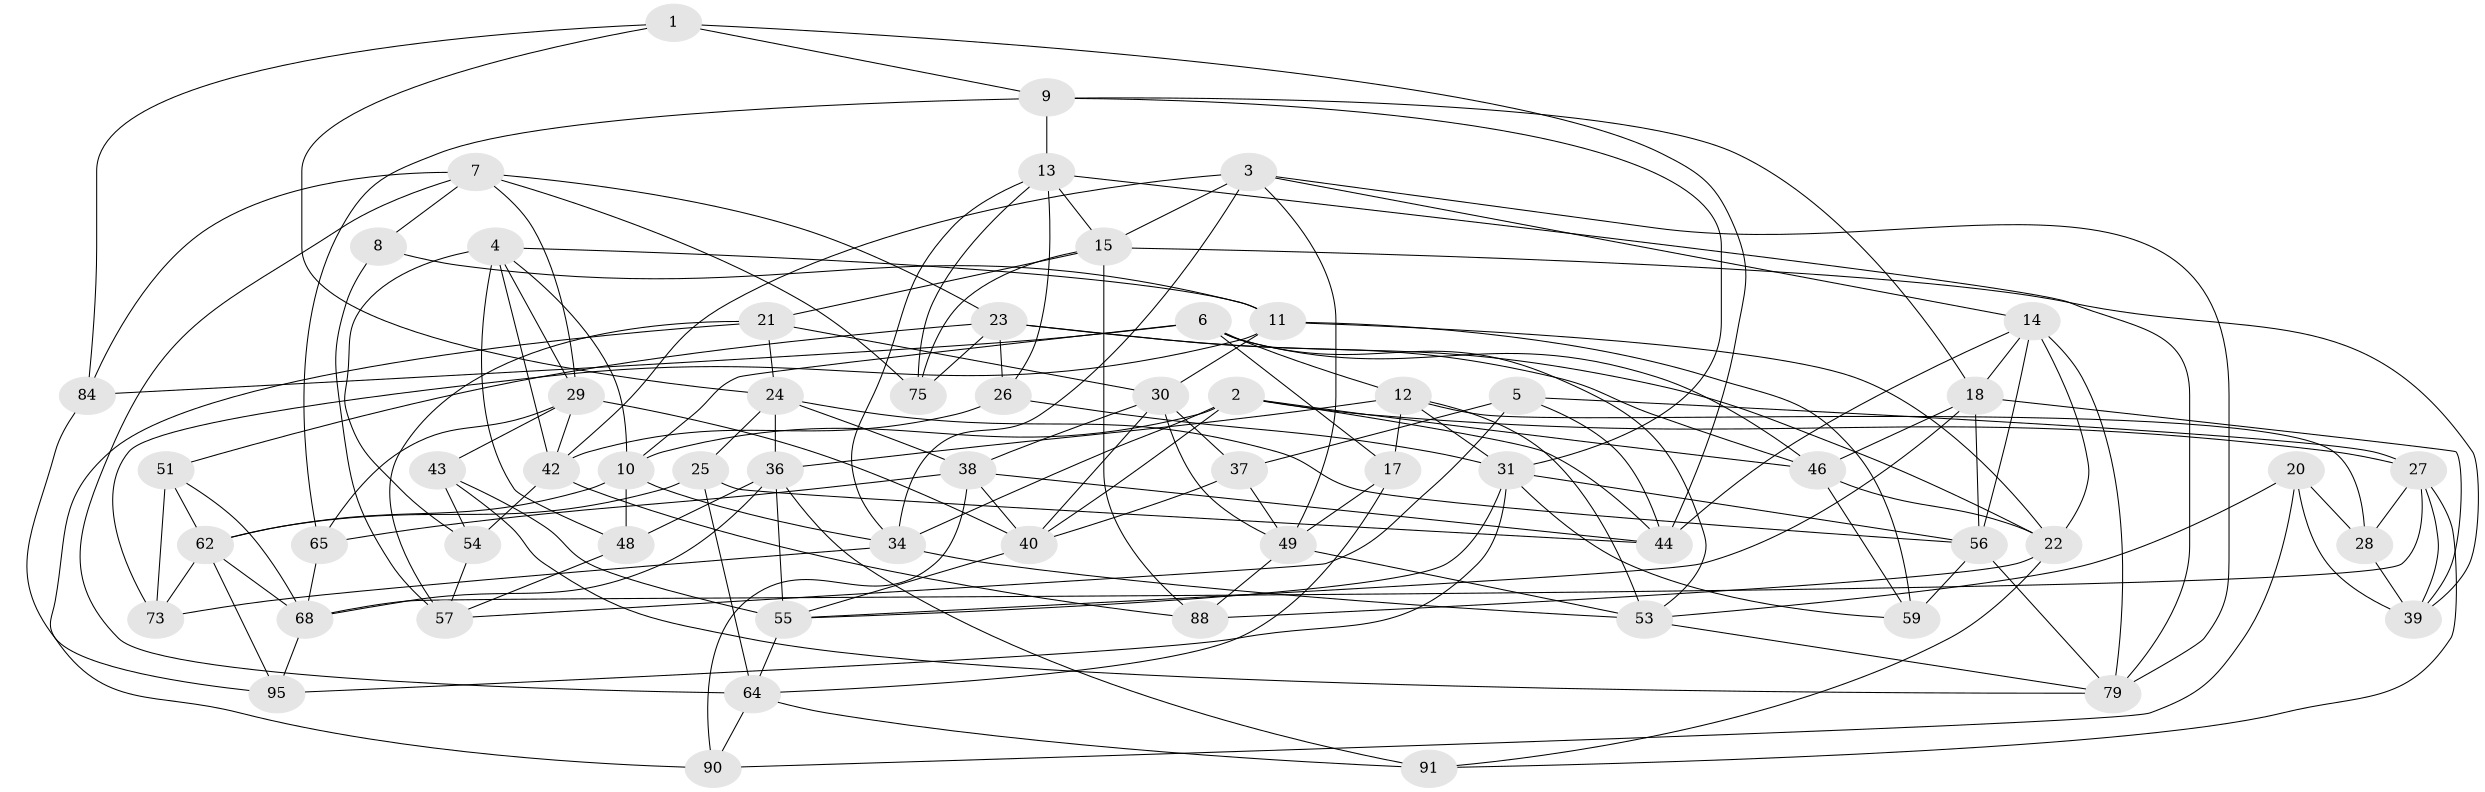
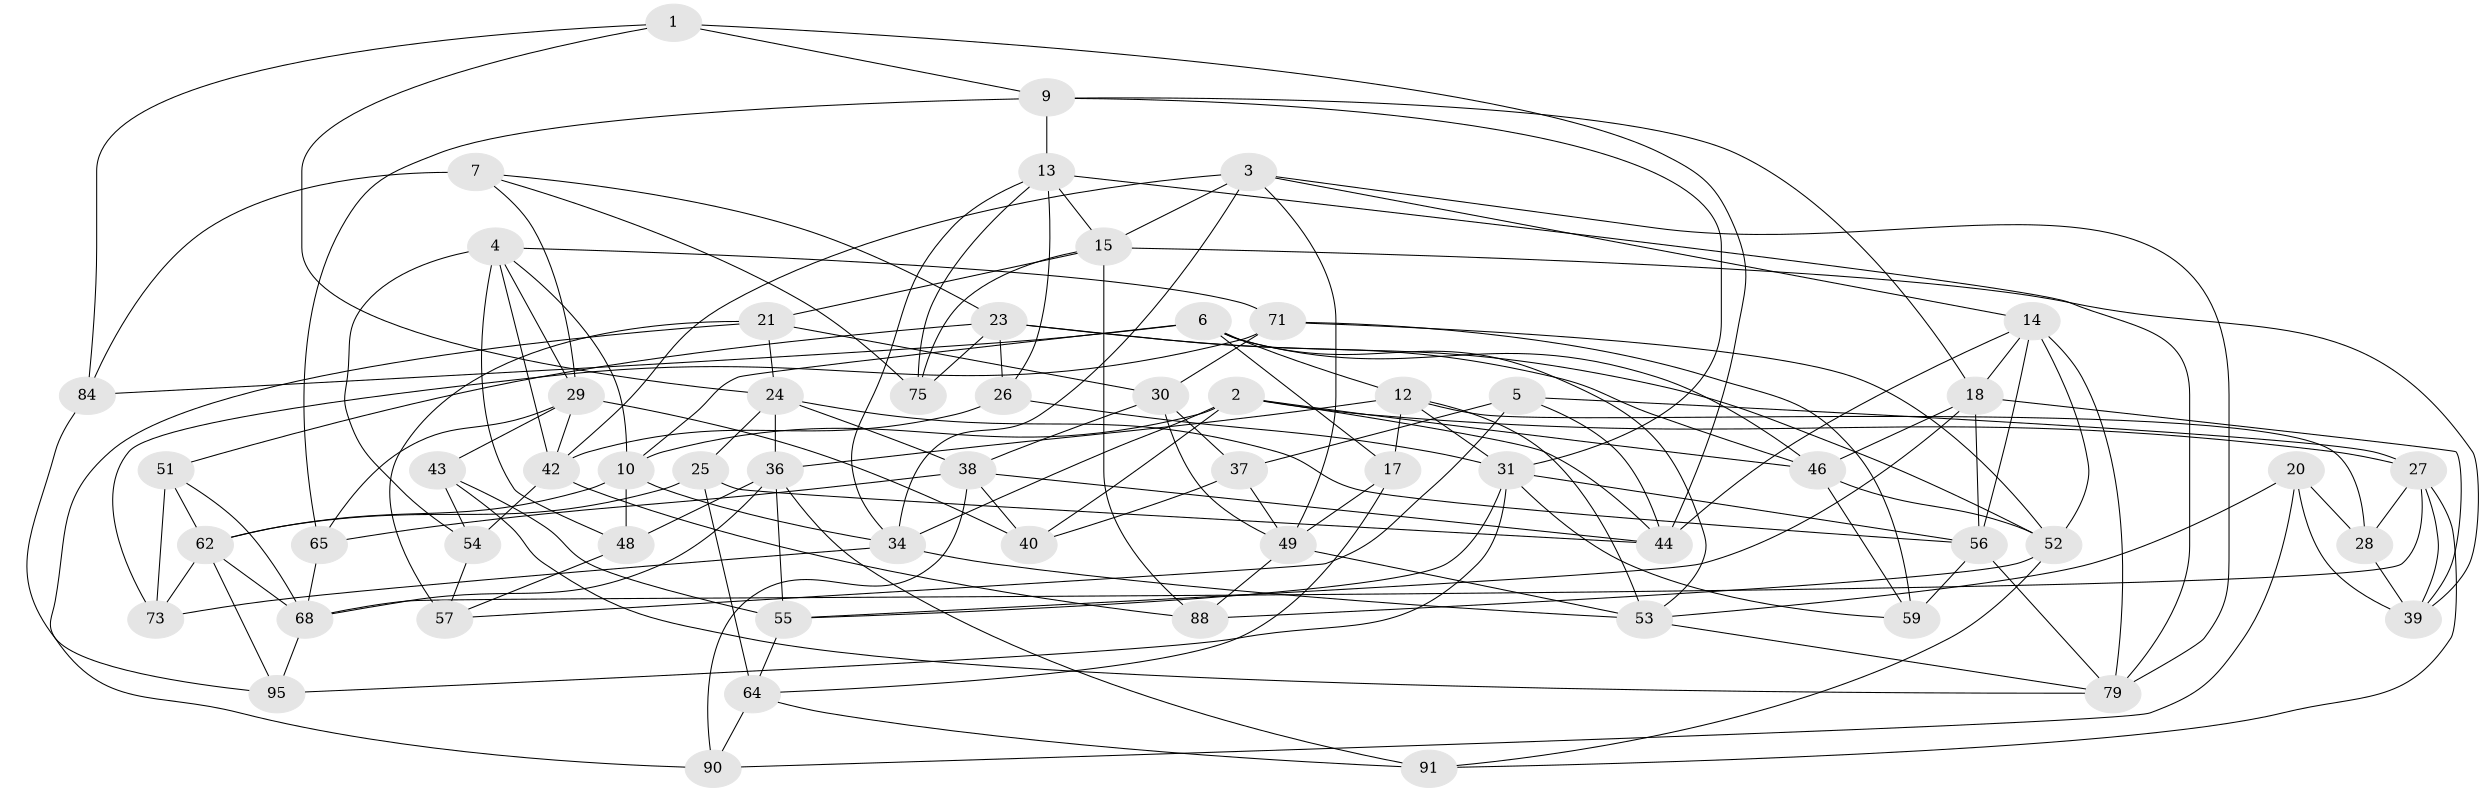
node "8": removed
node "11": label "11" -> "71"
edge "30" -- "40": removed
node "22": label "22" -> "52"
edge "40" -- "55": removed
edge "7" -- "64": removed
